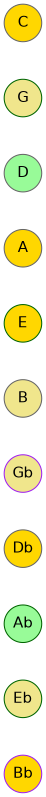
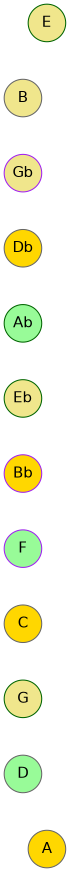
node "E": fillcolor gold -> khaki
node "F": added
